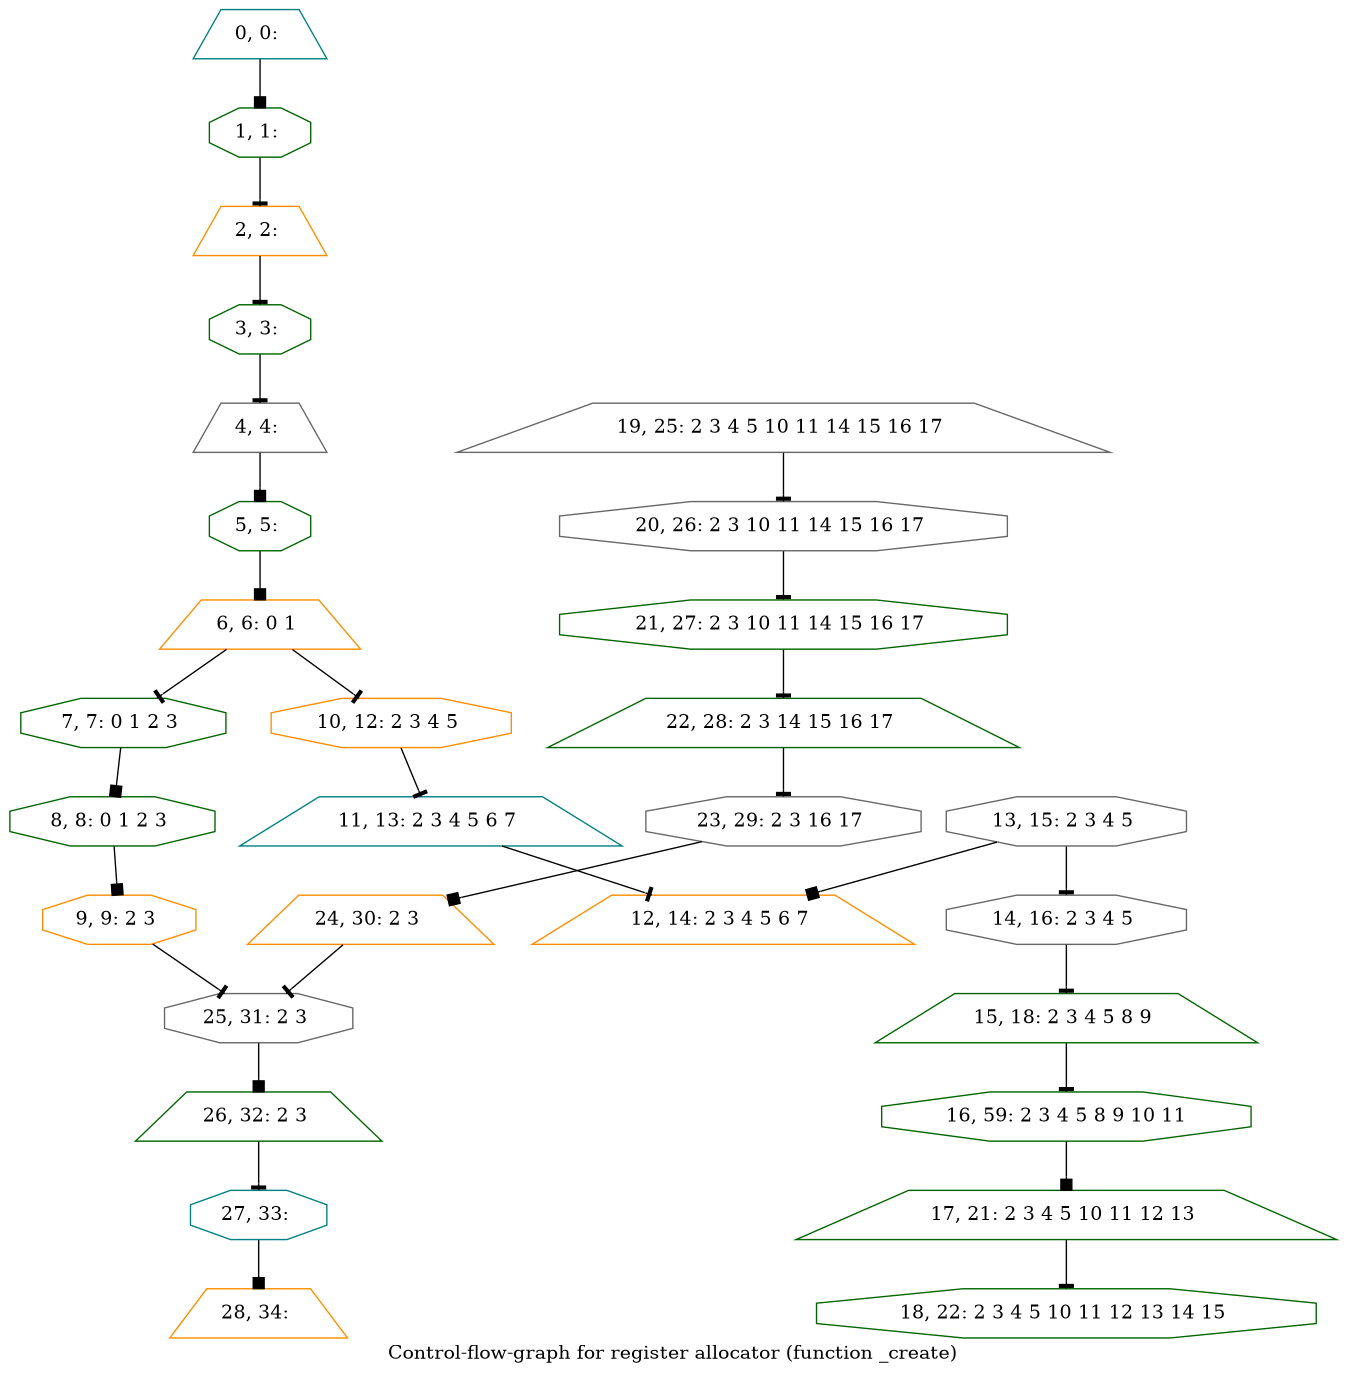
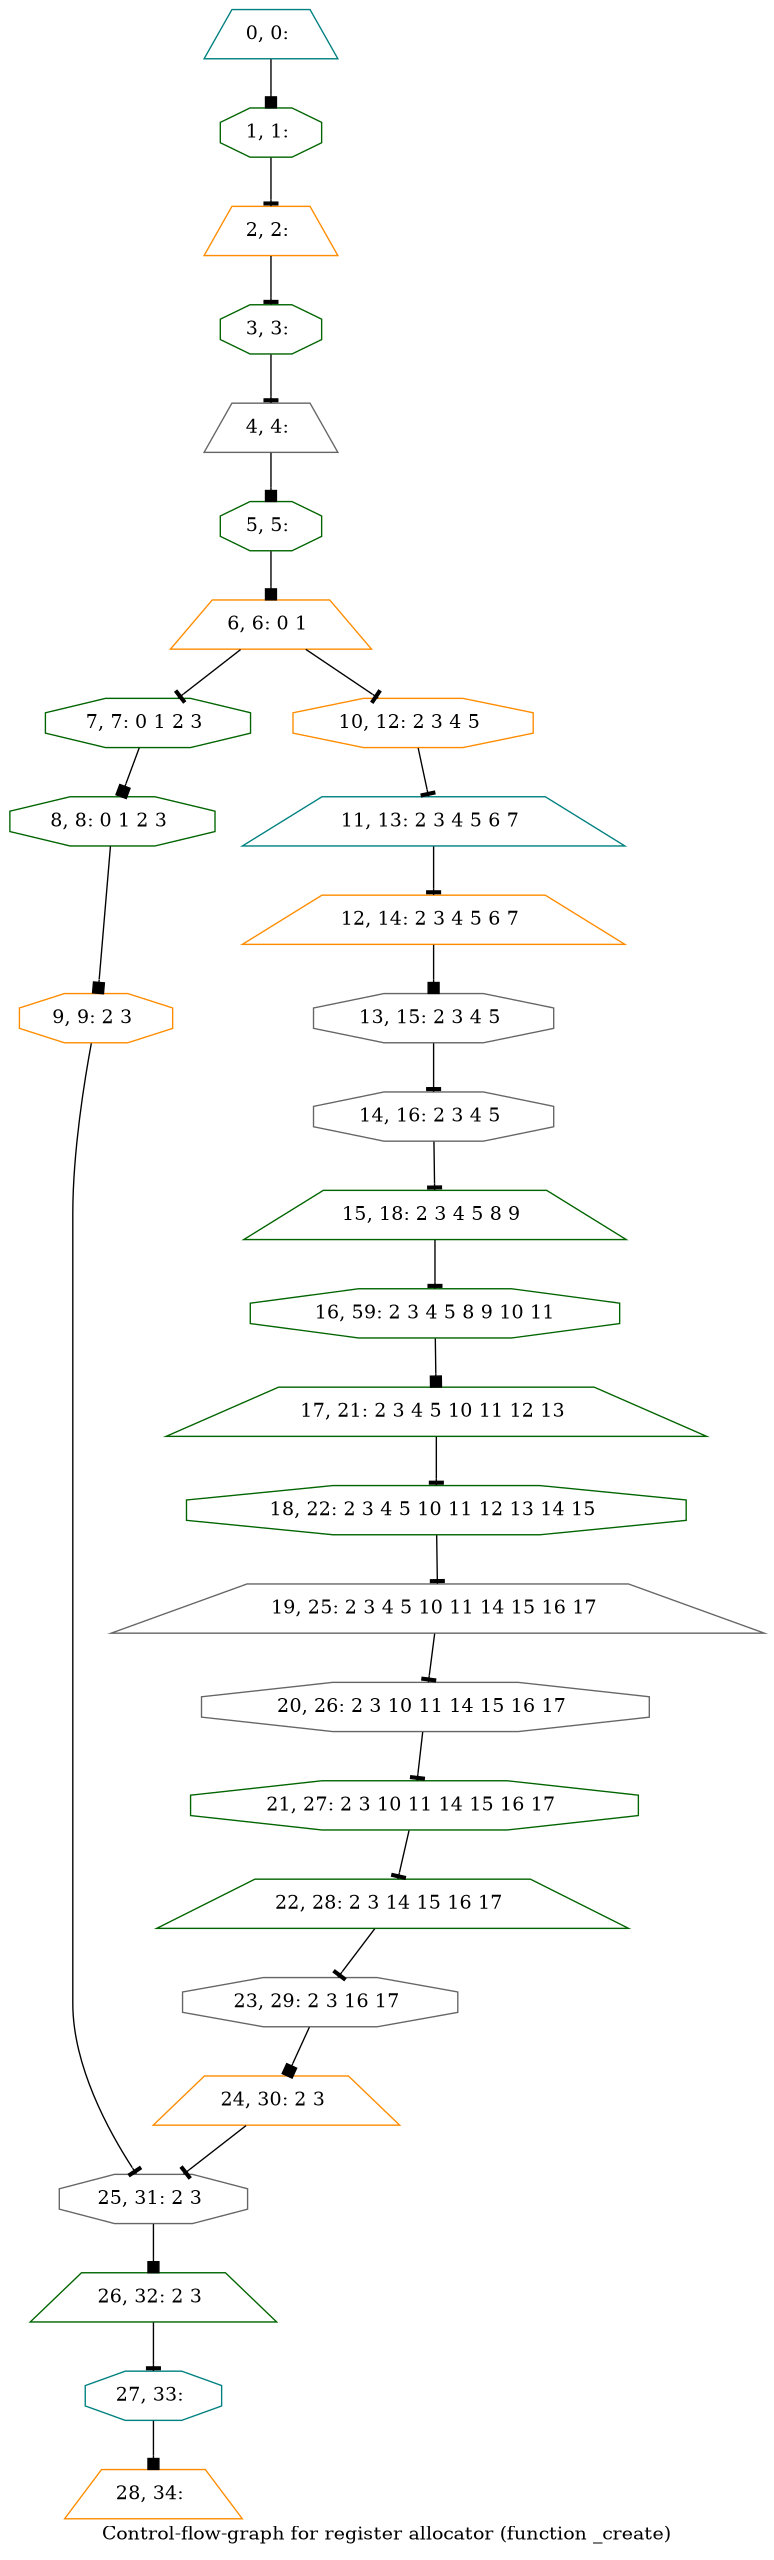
edge "13, 15: 2 3 4 5" -> "12, 14: 2 3 4 5 6 7": reversed
edge "18, 22: 2 3 4 5 10 11 12 13 14 15" -> "19, 25: 2 3 4 5 10 11 14 15 16 17": added
